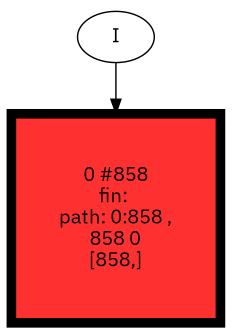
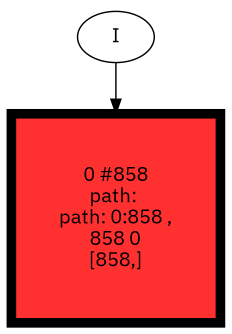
node "0 #858 fin: path: 0:858 , 858 0 [858,]": label "0 #858 fin: path: 0:858 , 858 0 [858,]" -> "0 #858 path: path: 0:858 , 858 0 [858,]"
